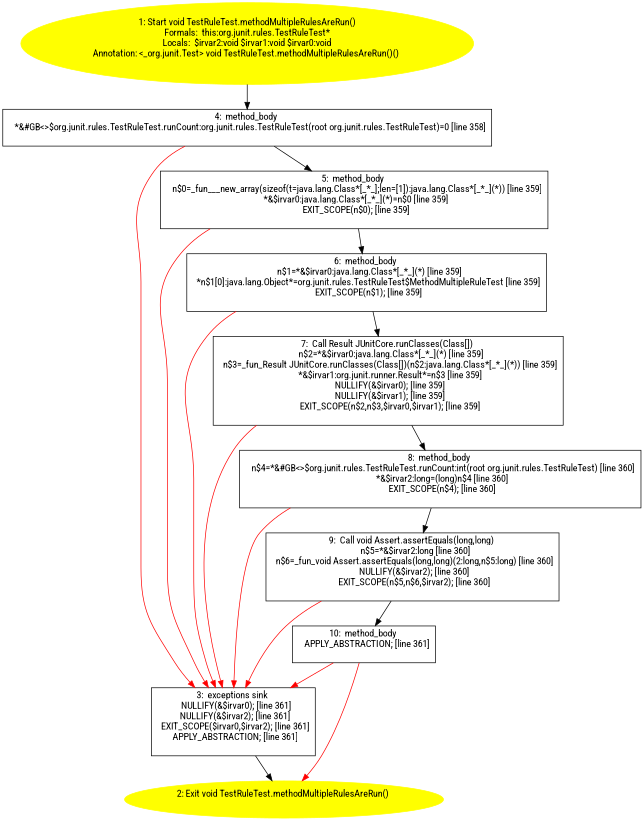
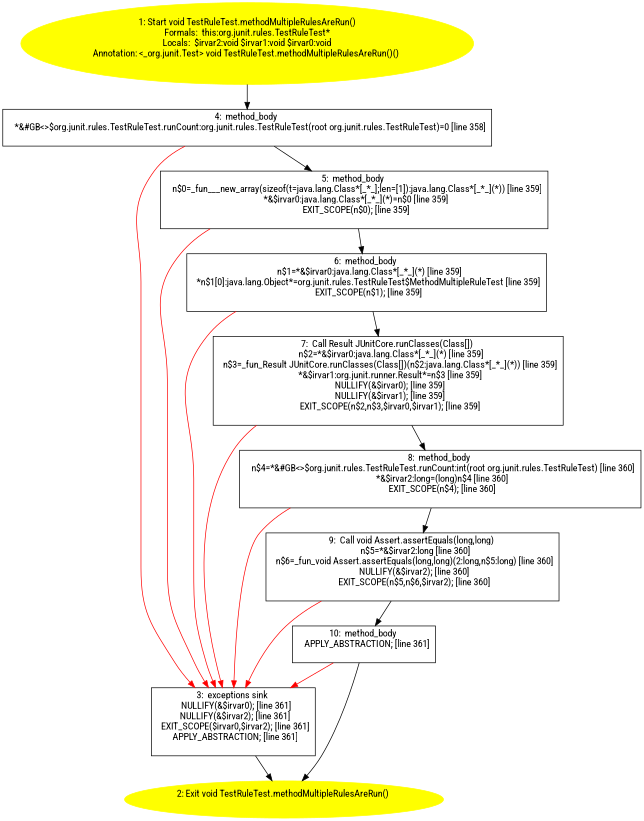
edge "10:  method_body APPLY_ABSTRACTION; [line 361]" -> "2: Exit void TestRuleTest.methodMultipleRulesAreRun()": color red -> black
